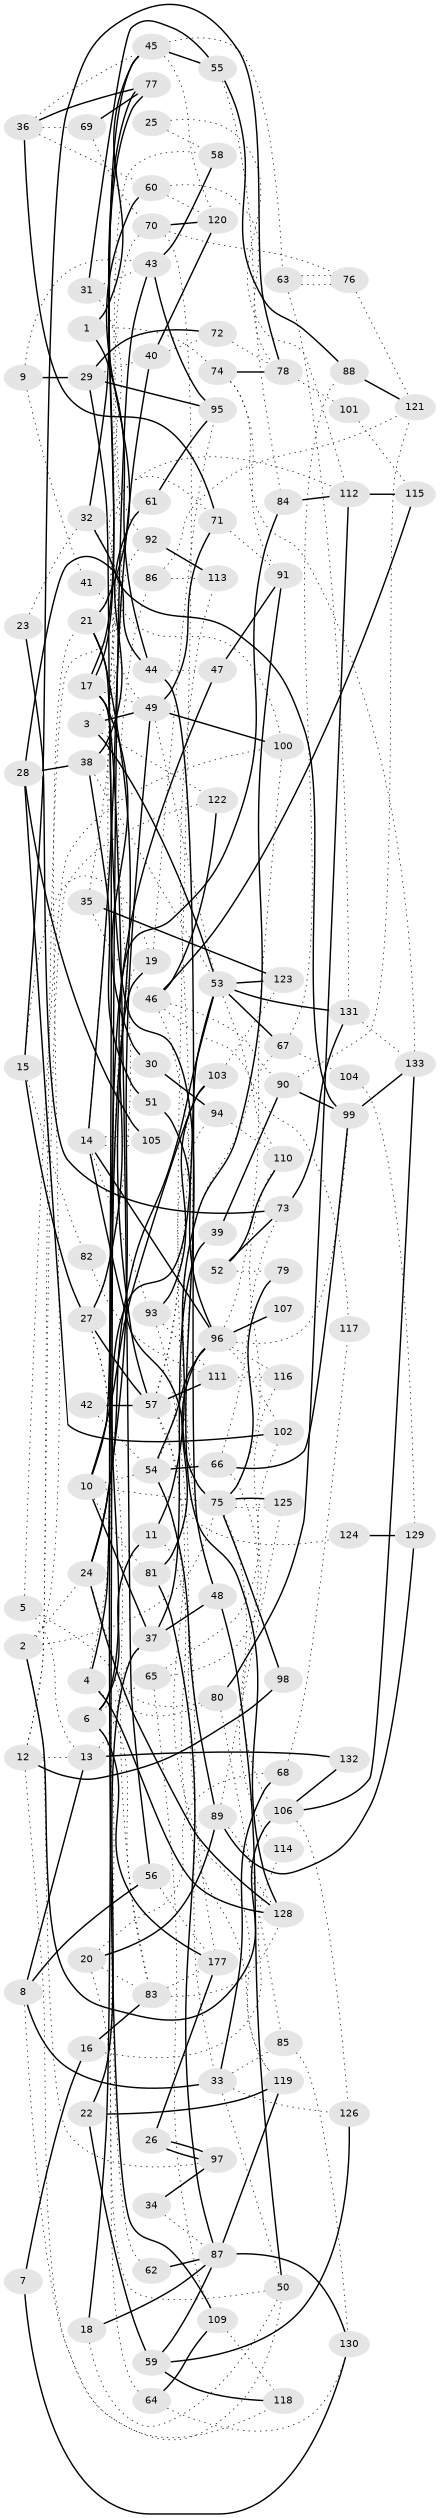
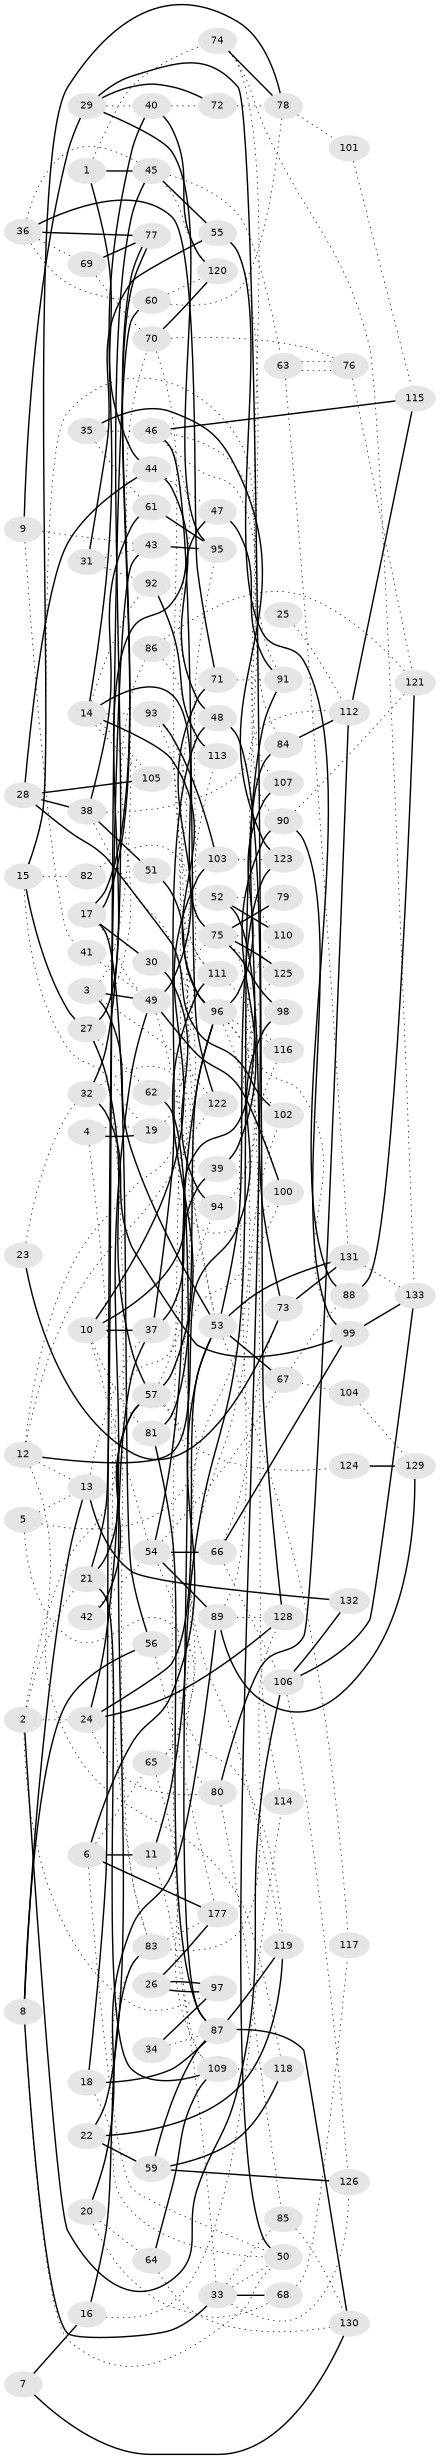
node "58": removed
edge "107" -- "15": added
edge "10" -- "75": removed
edge "93" -- "177": now "93" -- "109"
edge "4" -- "128": removed
